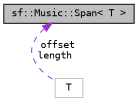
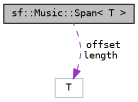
edge "T" -> "sf::Music::Span< T >": reversed
